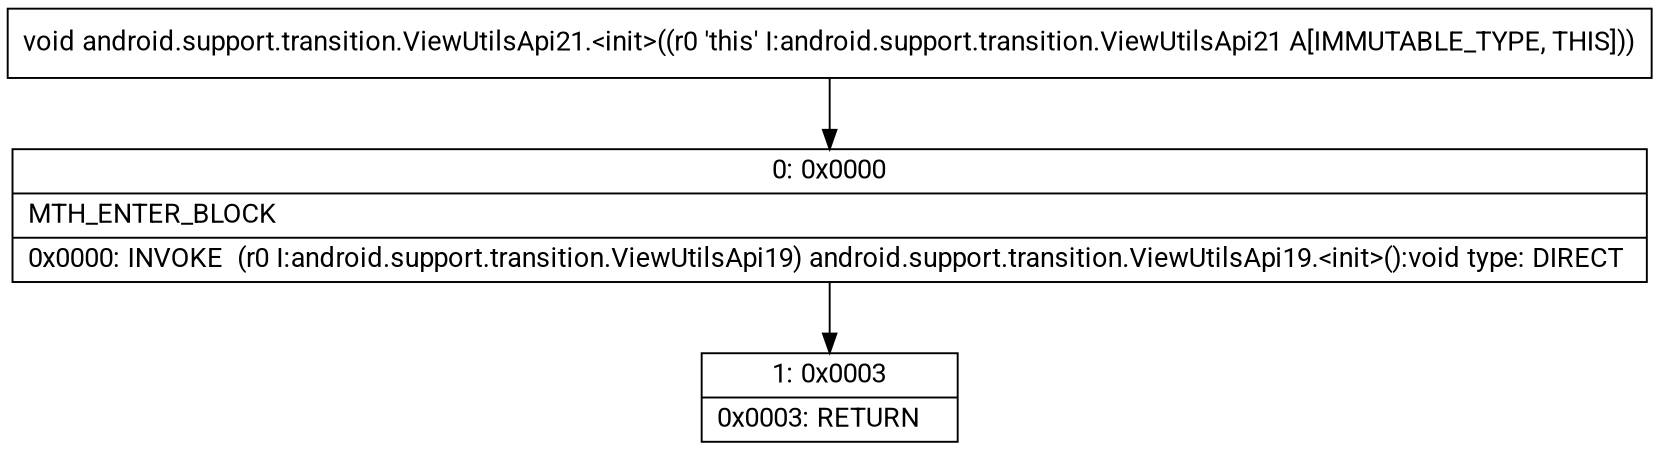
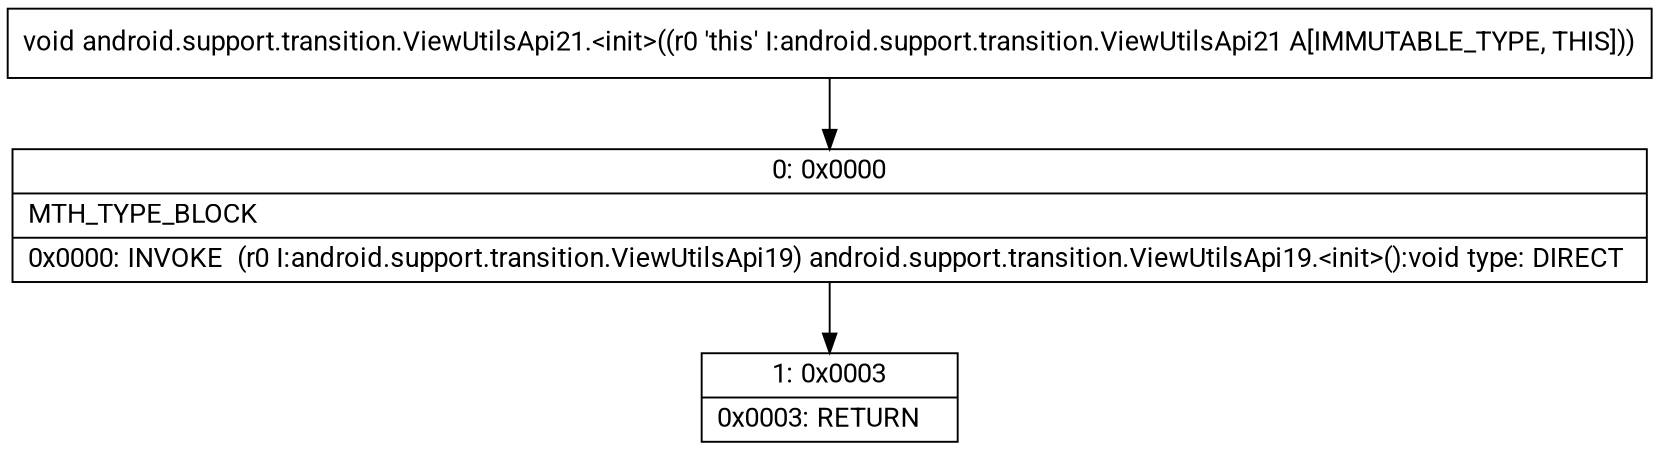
node "0: 0x0000": text "MTH_ENTER_BLOCK" -> "MTH_TYPE_BLOCK"
